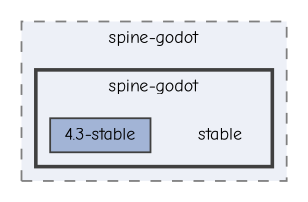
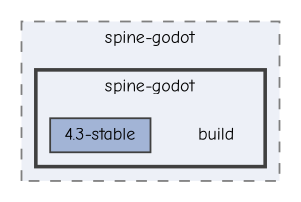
node "stable": label "stable" -> "build"
